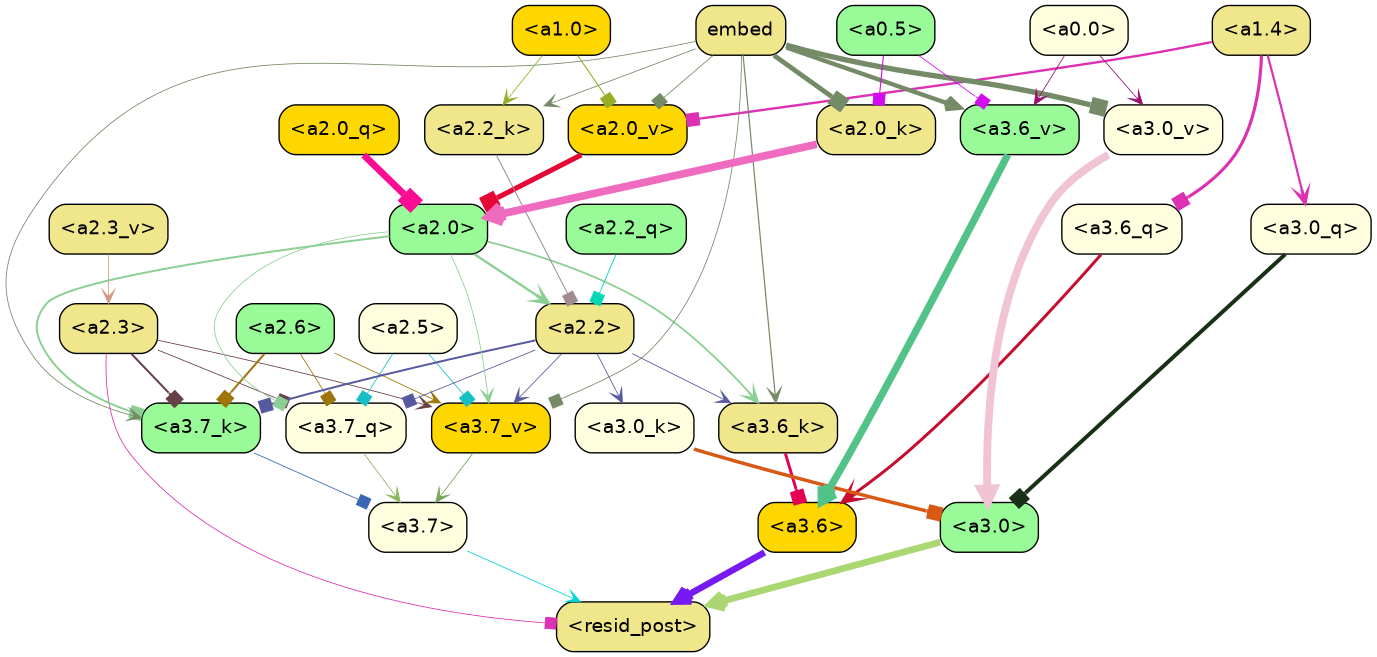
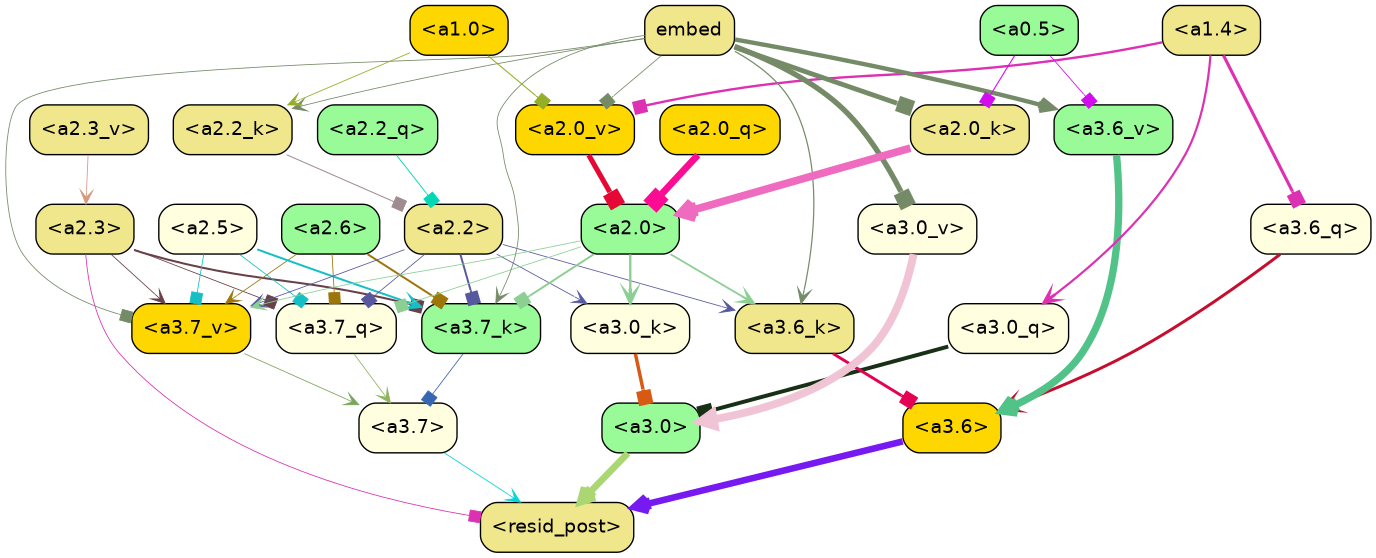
node "<a0.0>": removed
edge "<a2.5>" -> "<a3.7_k>": added
edge "<a2.0>" -> "<a2.2>": now "<a2.0>" -> "<a3.0_k>"
